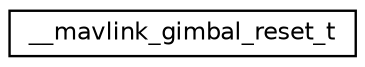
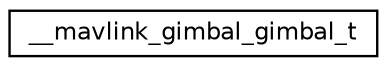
node "__mavlink_gimbal_reset_t": label "__mavlink_gimbal_reset_t" -> "__mavlink_gimbal_gimbal_t"
